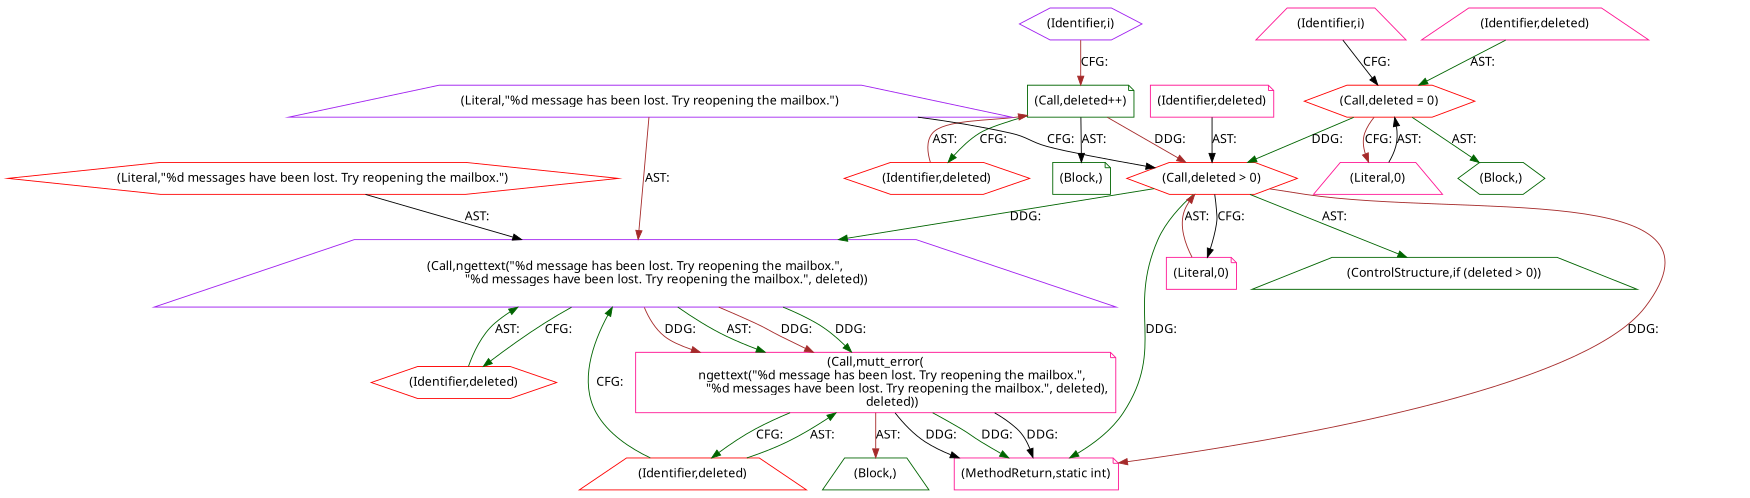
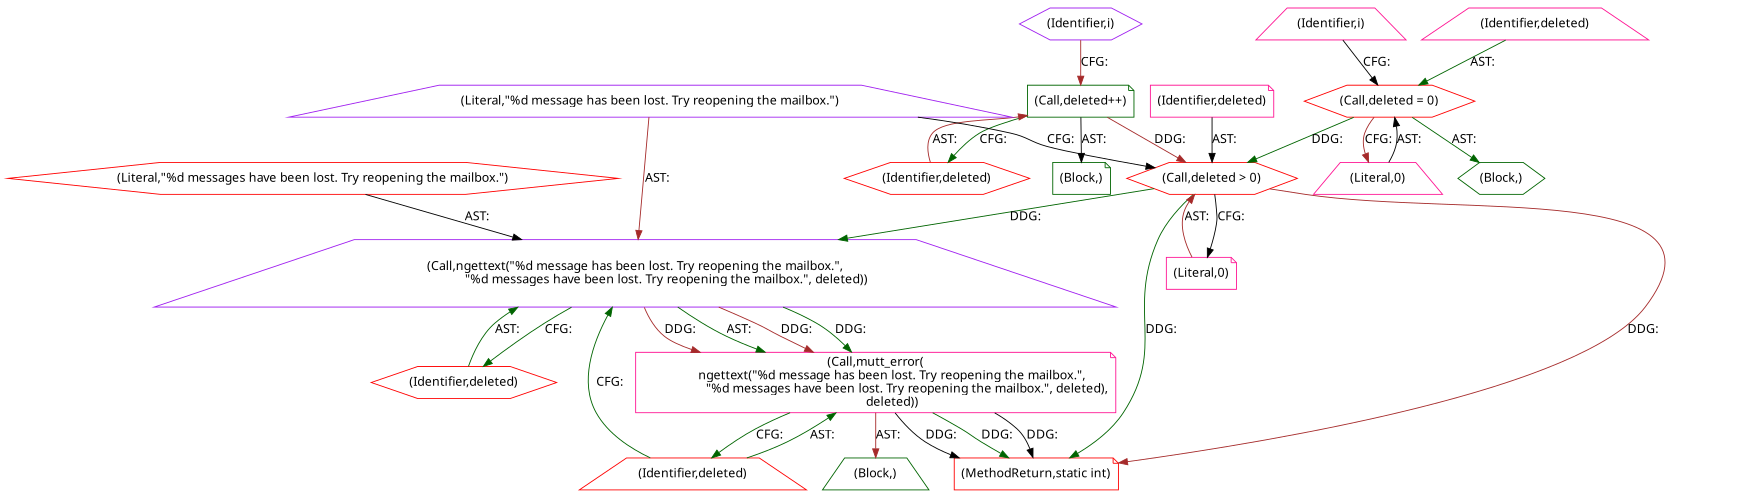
node "(ControlStructure,if (deleted > 0))": removed
node "(MethodReturn,static int)": color deeppink -> red
